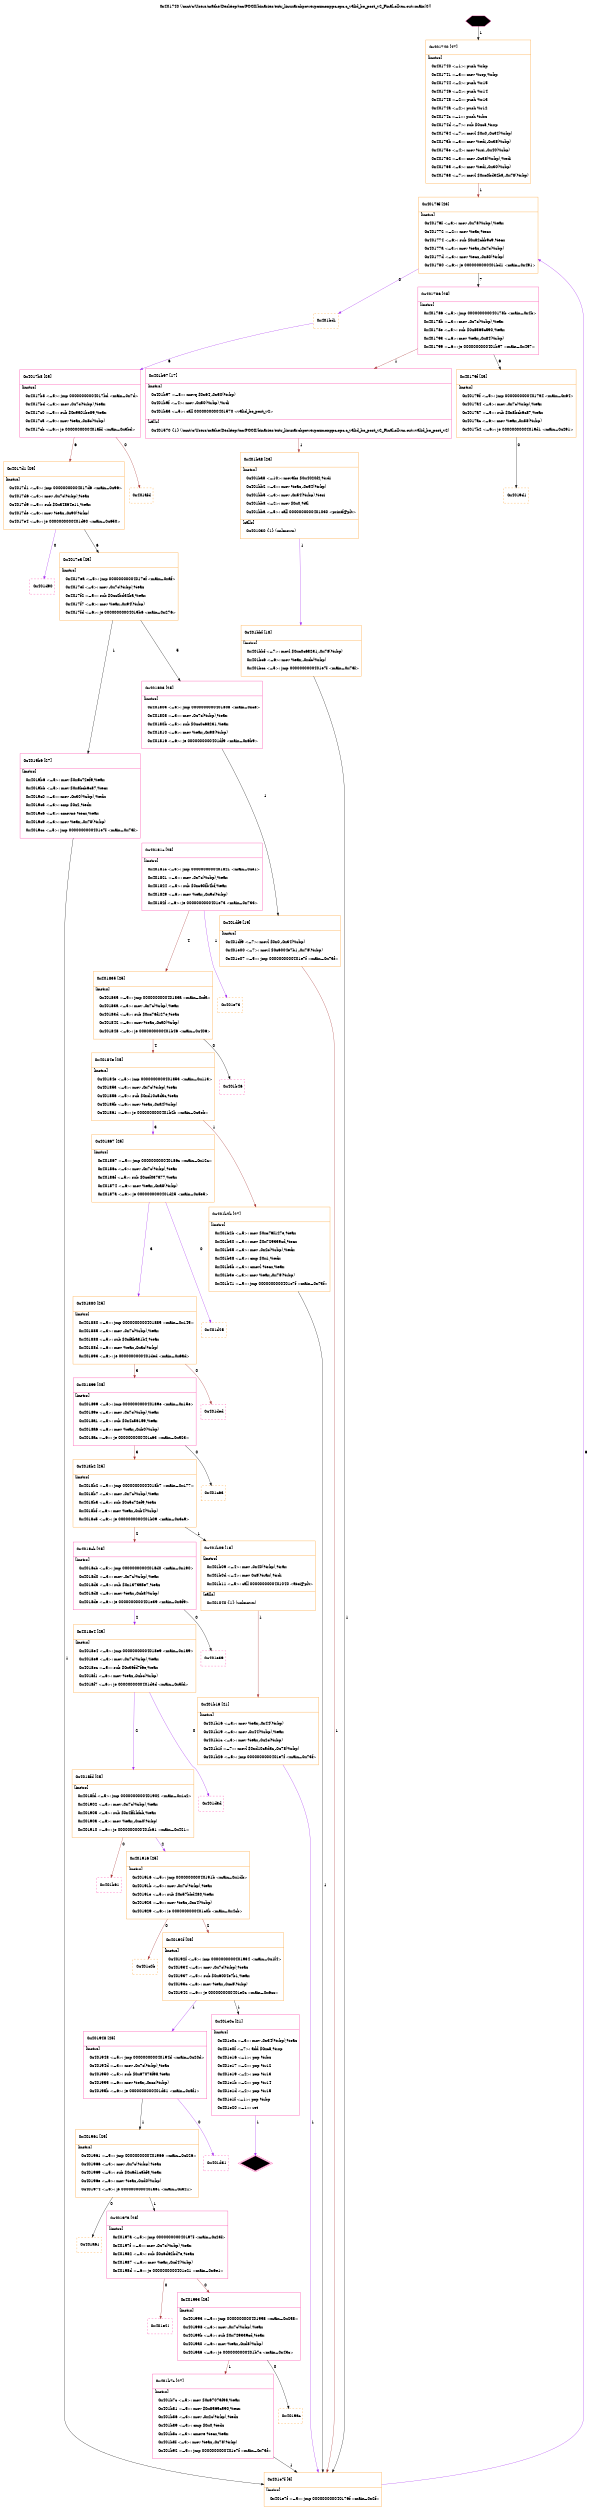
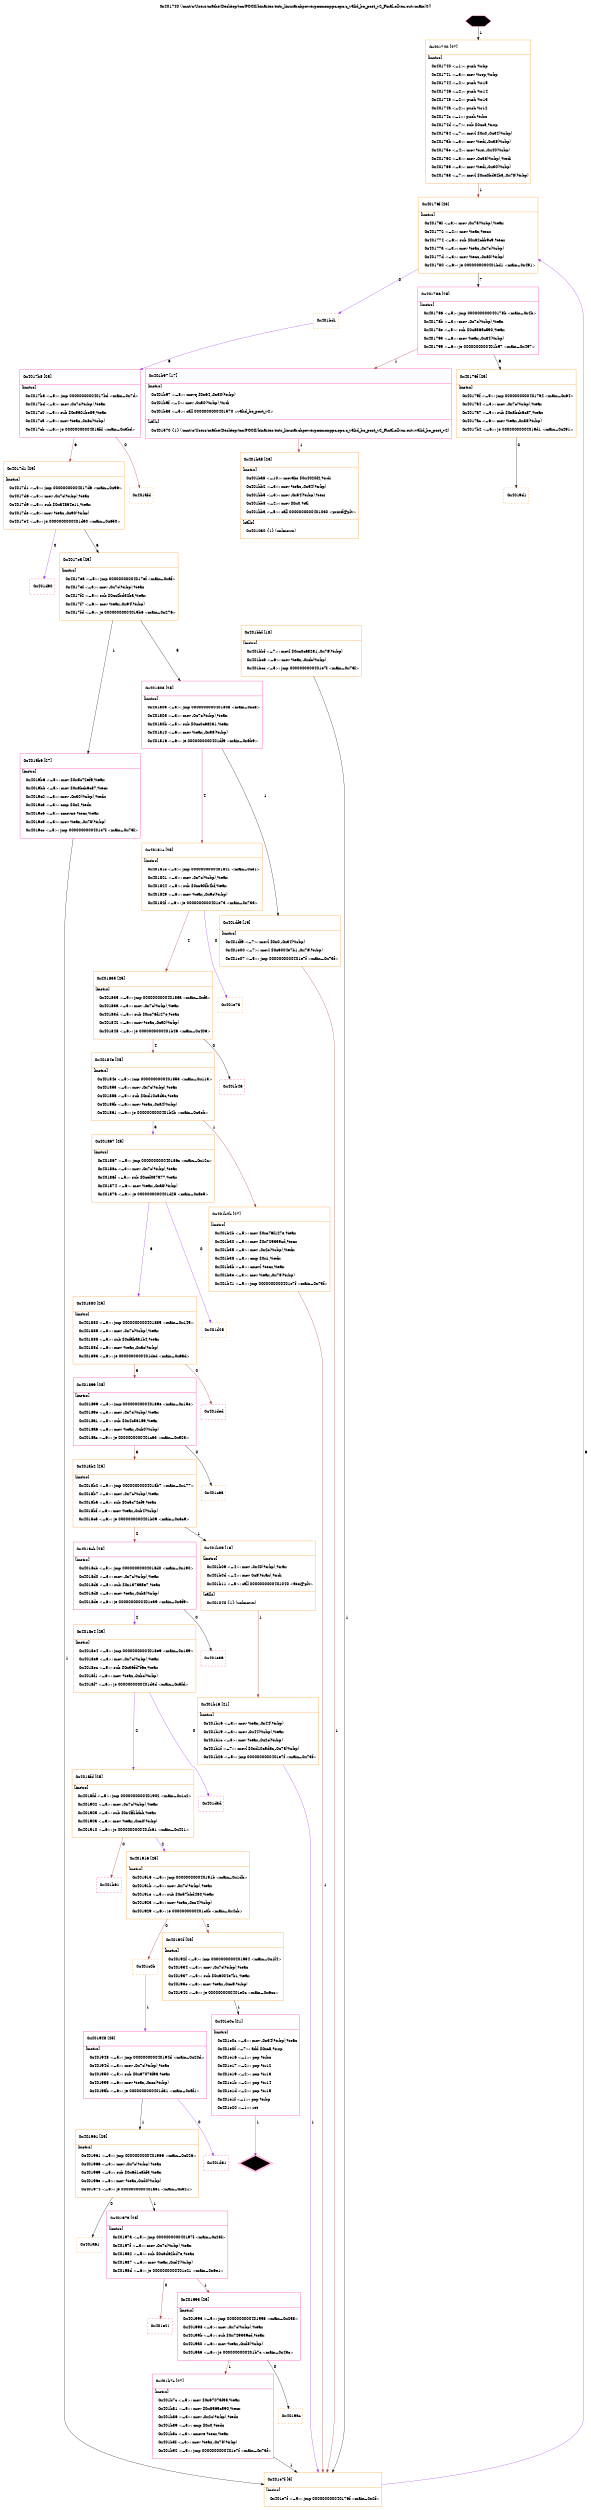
edge "0x401ba8 [23]" -> "0x401bbf [18]": removed, label "1"
edge "0x401803 [25]" -> "0x40181c [25]": added, label "4"
node "0x40181c [25]": color deeppink -> darkorange
edge "0x40181c [25]" -> "0x401e73": label " 1" -> " 0"
edge "0x401b2b [27]" -> "0x401e7f [5]": color black -> brown
edge "0x40192f [25]" -> "0x401948 [25]": now "0x401c0b" -> "0x401948 [25]"
edge "0x40197a [25]" -> "0x401993 [25]": label " 0" -> " 1"
